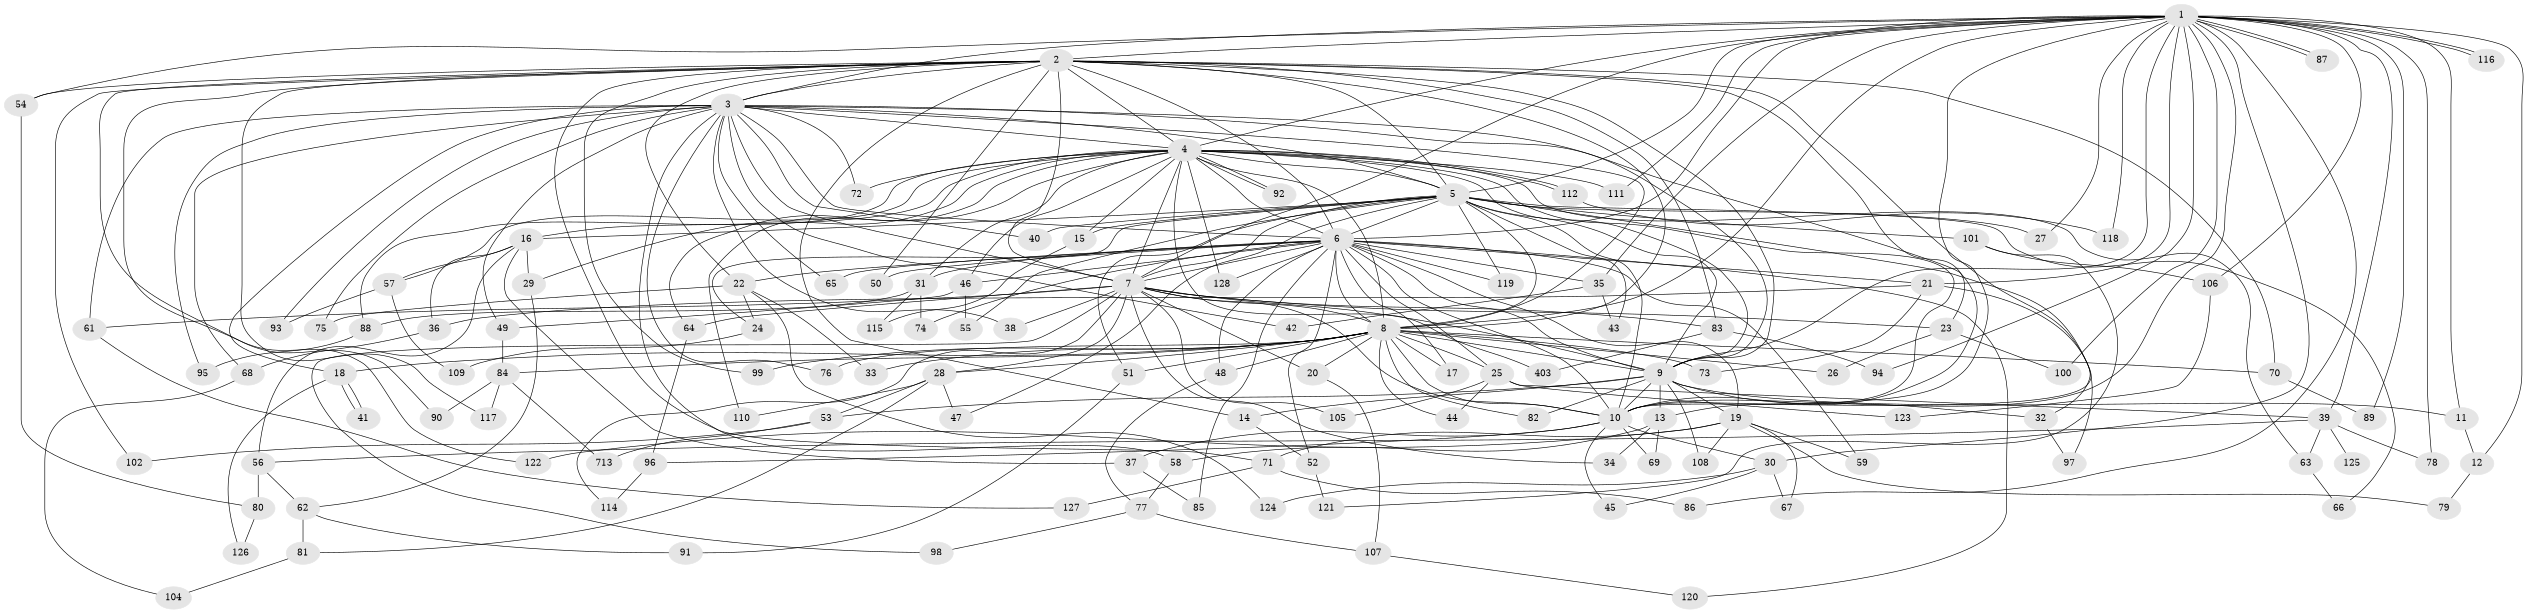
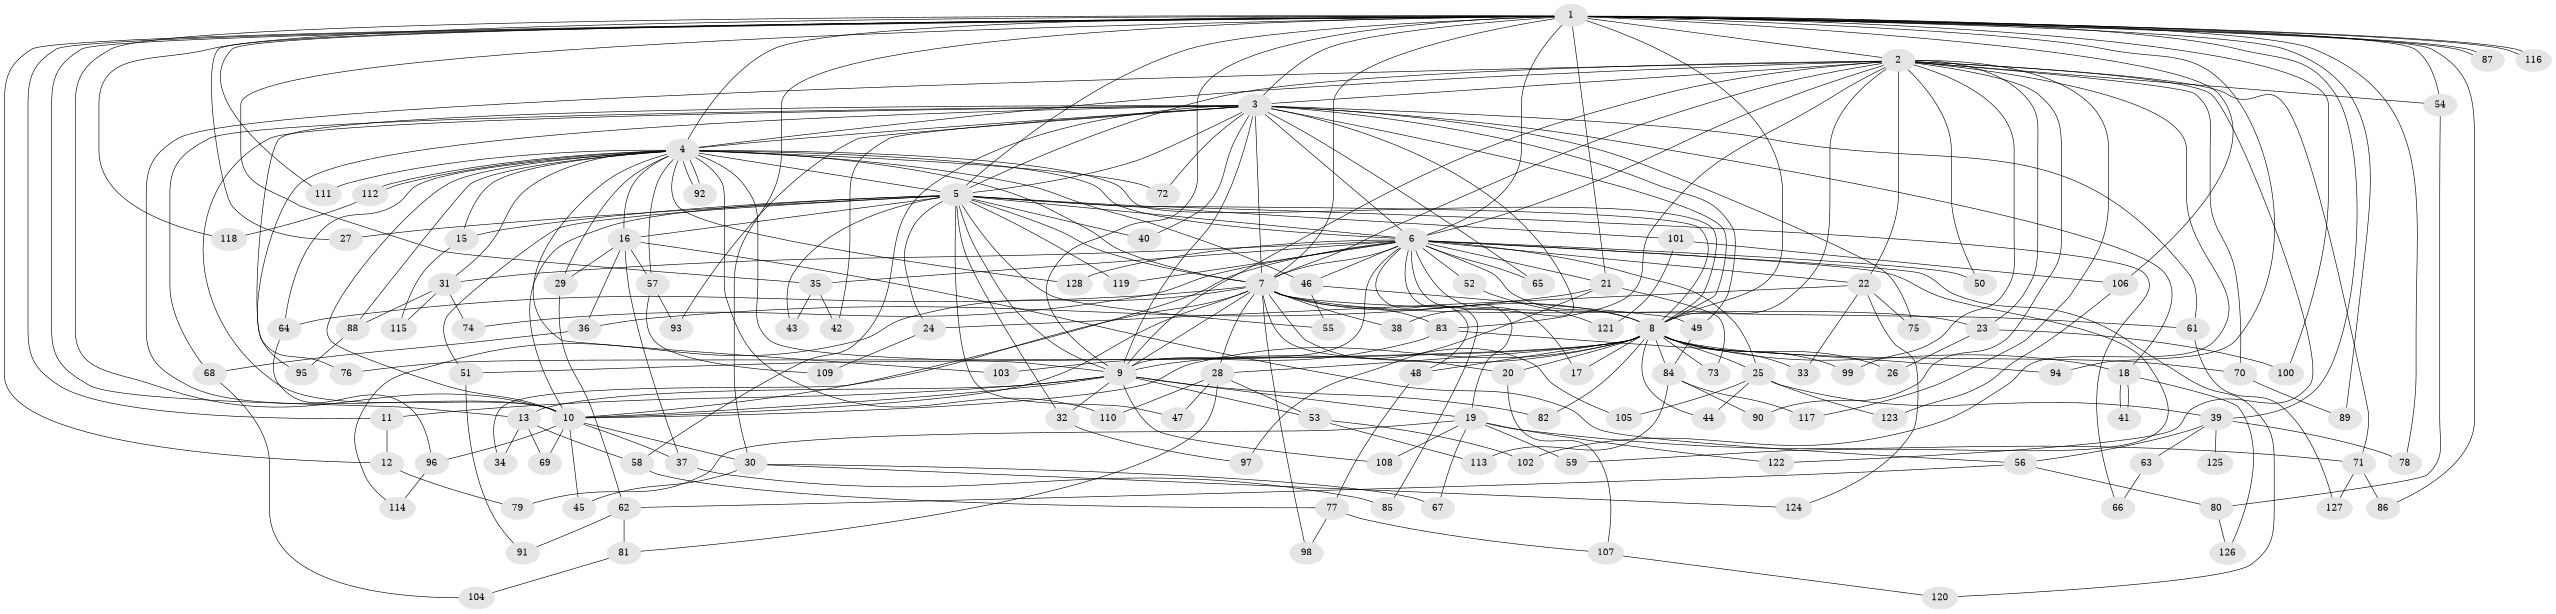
edge "4" -- "63": removed
node "403": label "403" -> "103"
node "14": removed
node "713": label "713" -> "113"
